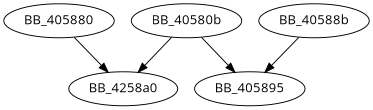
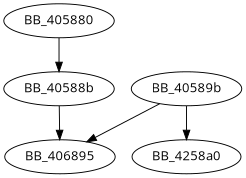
node "BB_40580b": label "BB_40580b" -> "BB_40589b"
edge "BB_405880" -> "BB_4258a0": now "BB_405880" -> "BB_40588b"
node "BB_405895": label "BB_405895" -> "BB_406895"
